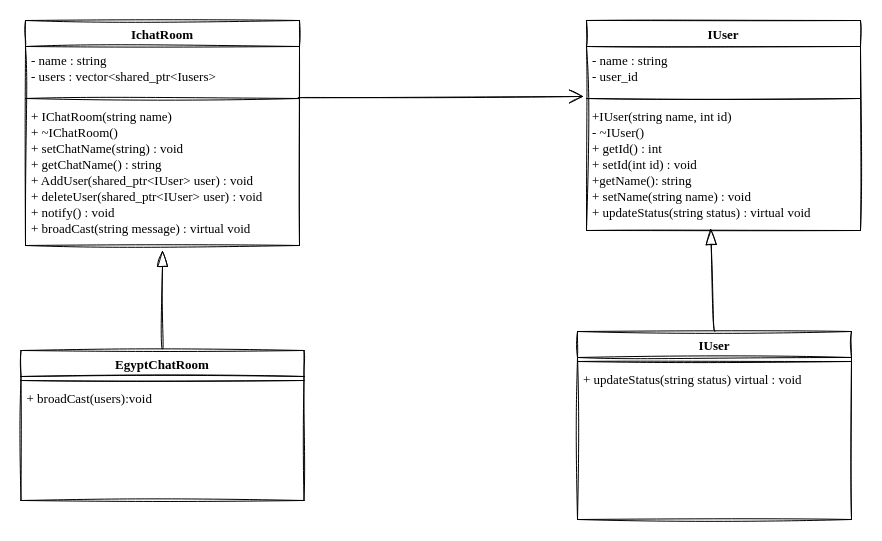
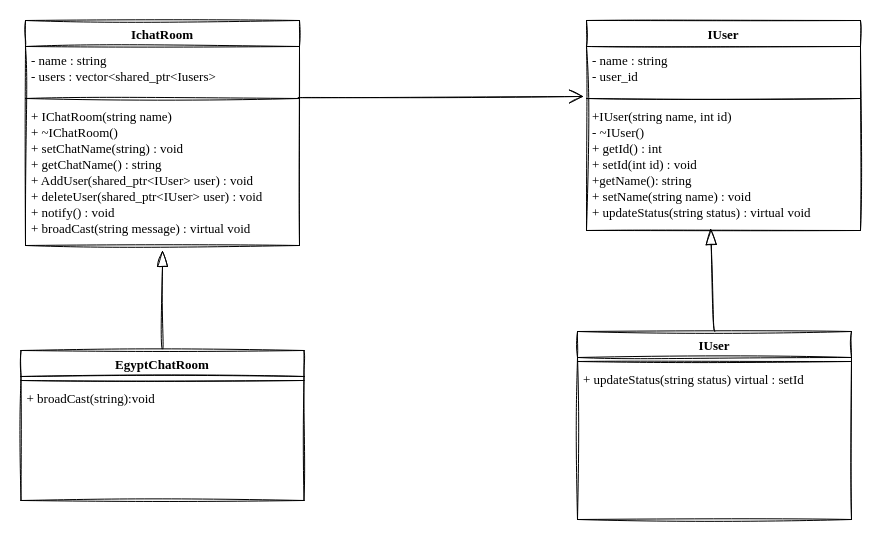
node "+ updateStatus(string status) virtual : void": label "+ updateStatus(string status) virtual : void" -> "+ updateStatus(string status) virtual : setId"
node "+ broadCast(users):void": label "+ broadCast(users):void" -> "+ broadCast(string):void"
